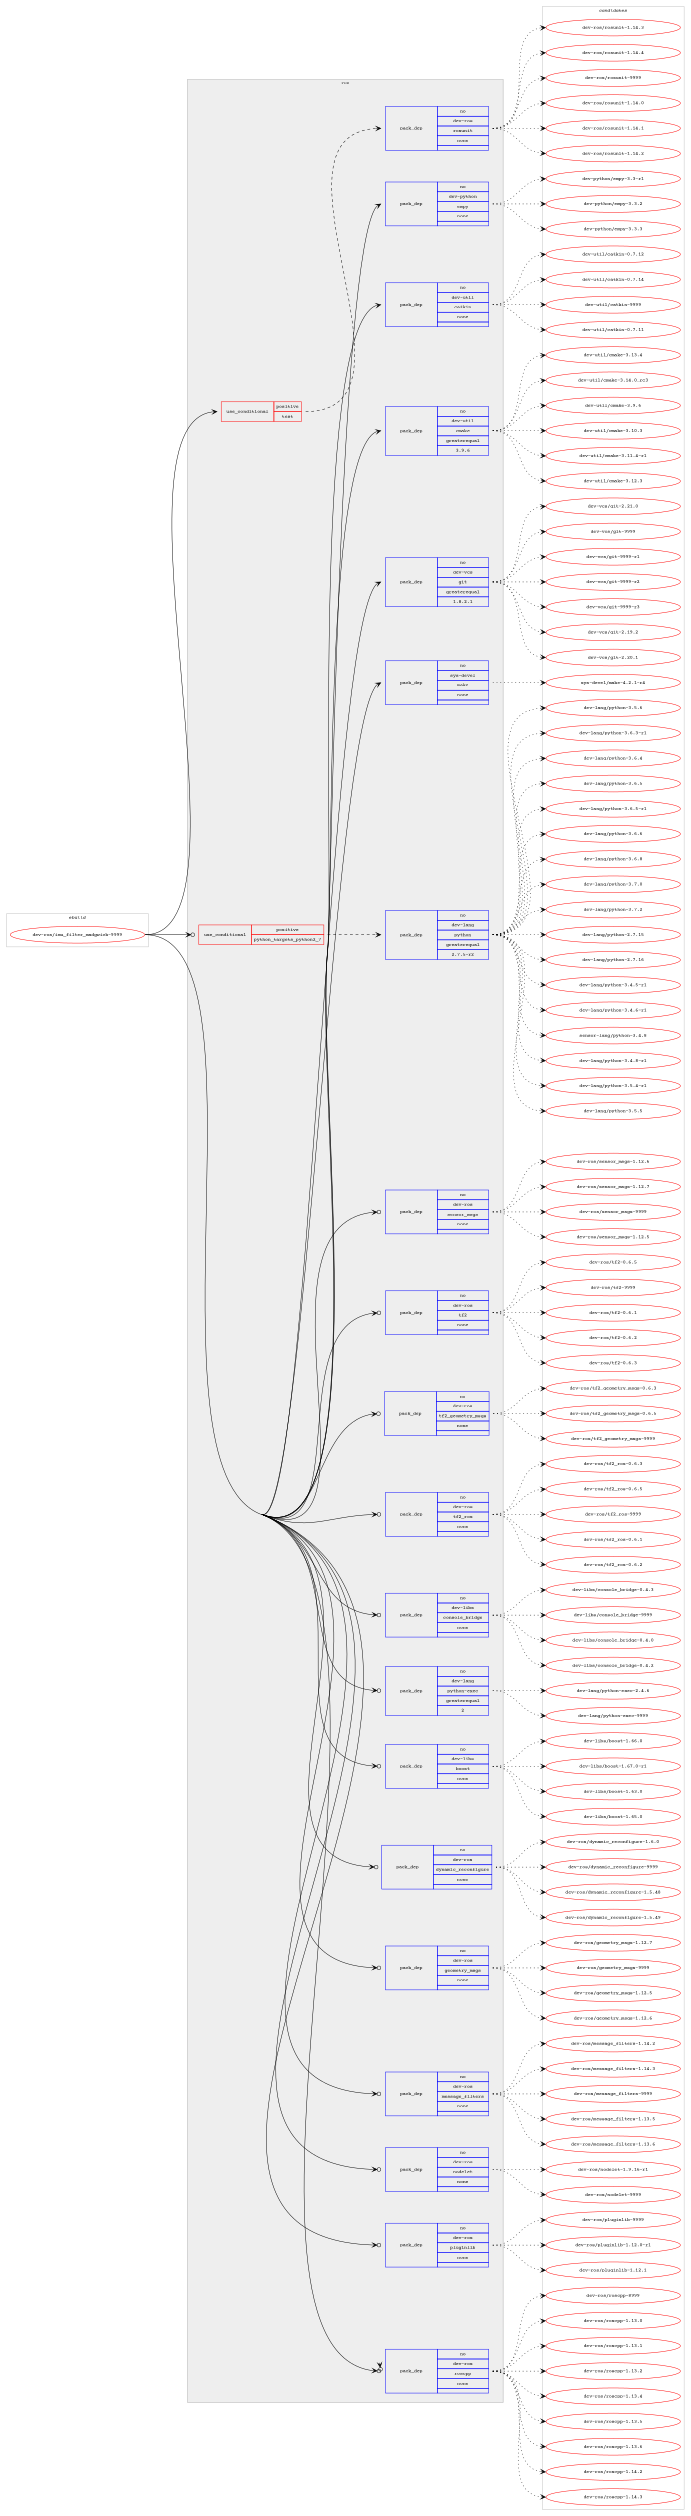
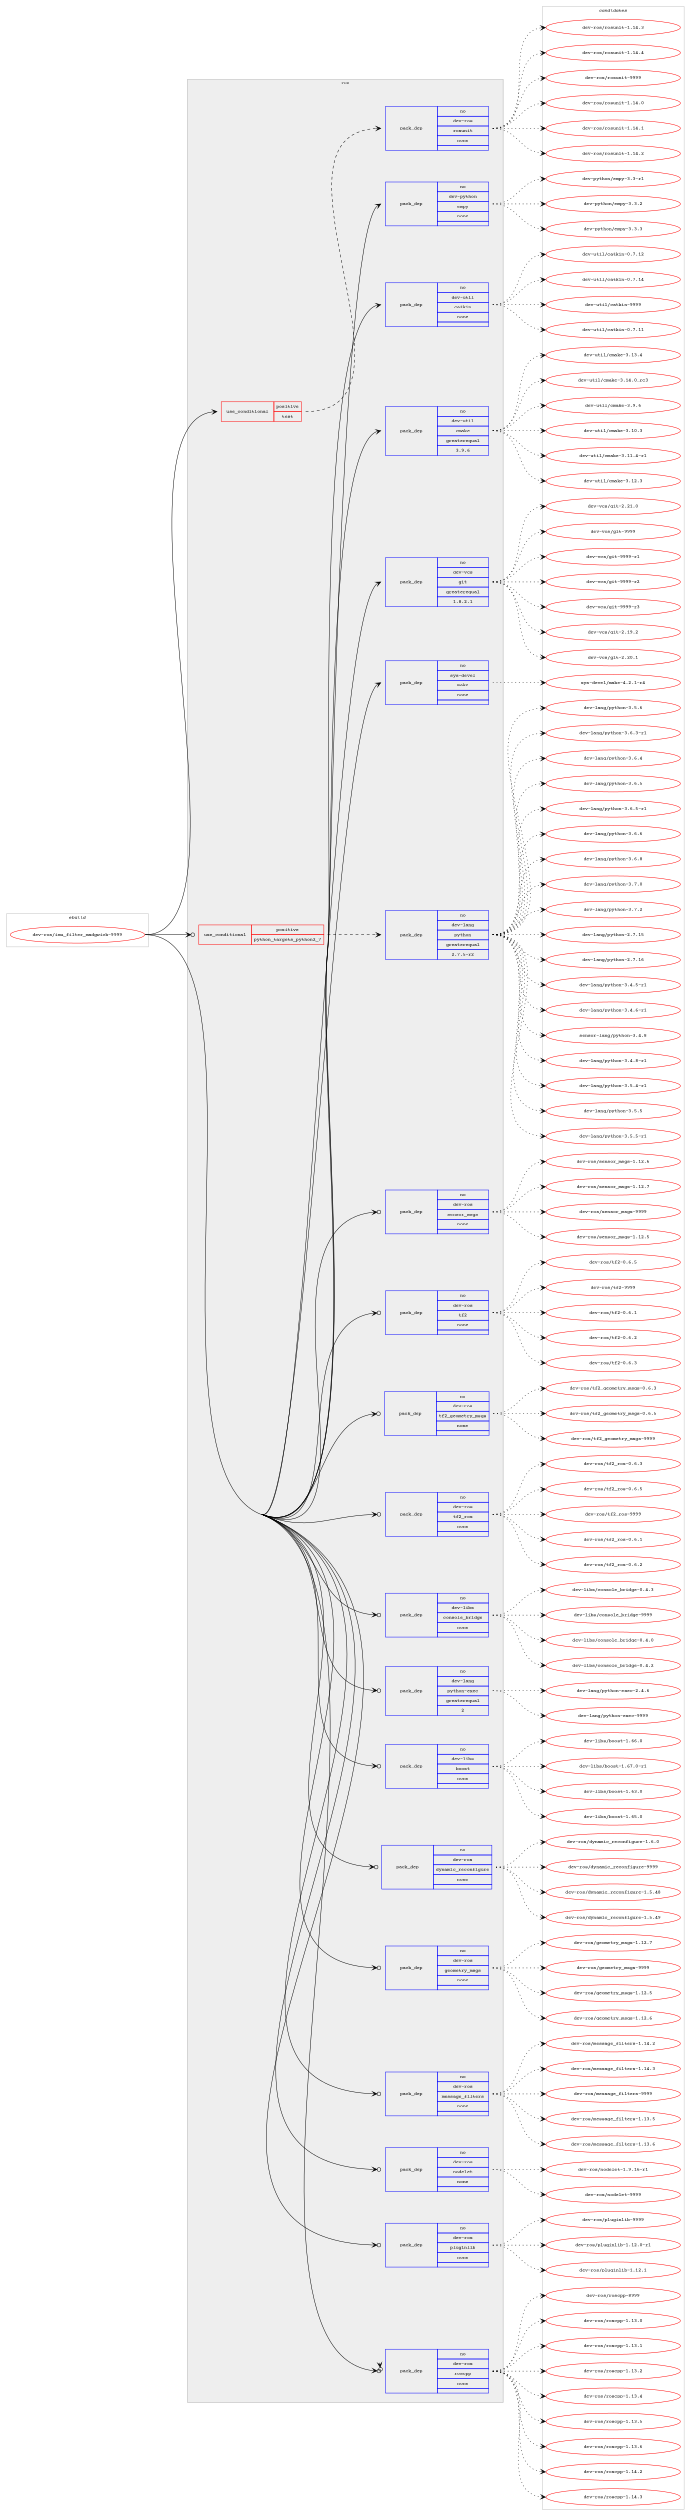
node "dev-lang/python-3.5.5-r1": added
